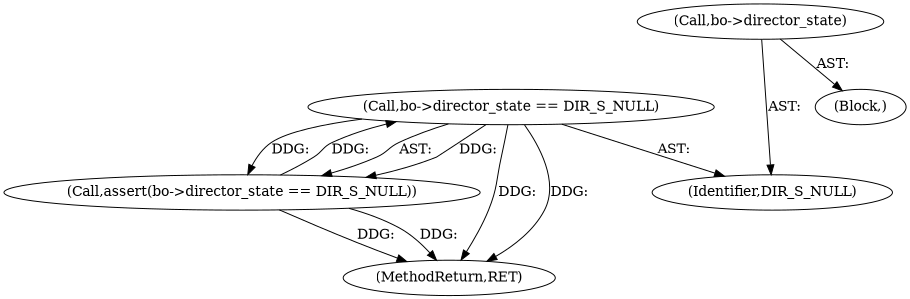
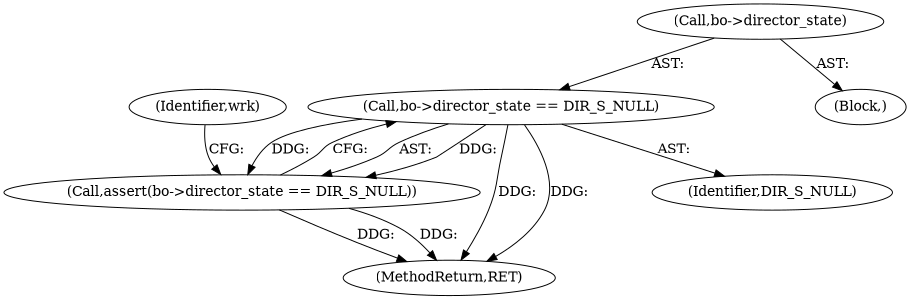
edge "(Call,bo->director_state)" -> "(Identifier,DIR_S_NULL)": now "(Call,bo->director_state)" -> "(Call,bo->director_state == DIR_S_NULL)"
node "(Identifier,wrk)": added
edge "(Call,assert(bo->director_state == DIR_S_NULL))" -> "(Call,bo->director_state == DIR_S_NULL)": label "DDG: " -> "CFG: "
